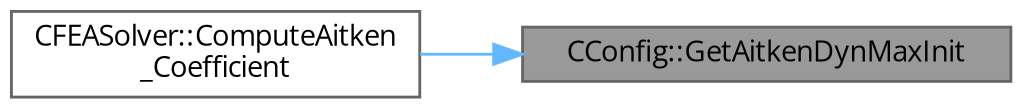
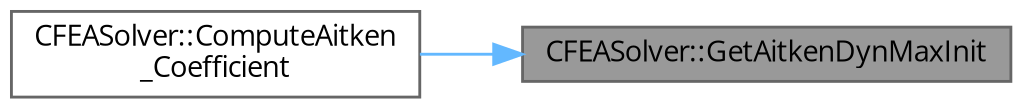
node "CConfig::GetAitkenDynMaxInit": label "CConfig::GetAitkenDynMaxInit" -> "CFEASolver::GetAitkenDynMaxInit"
